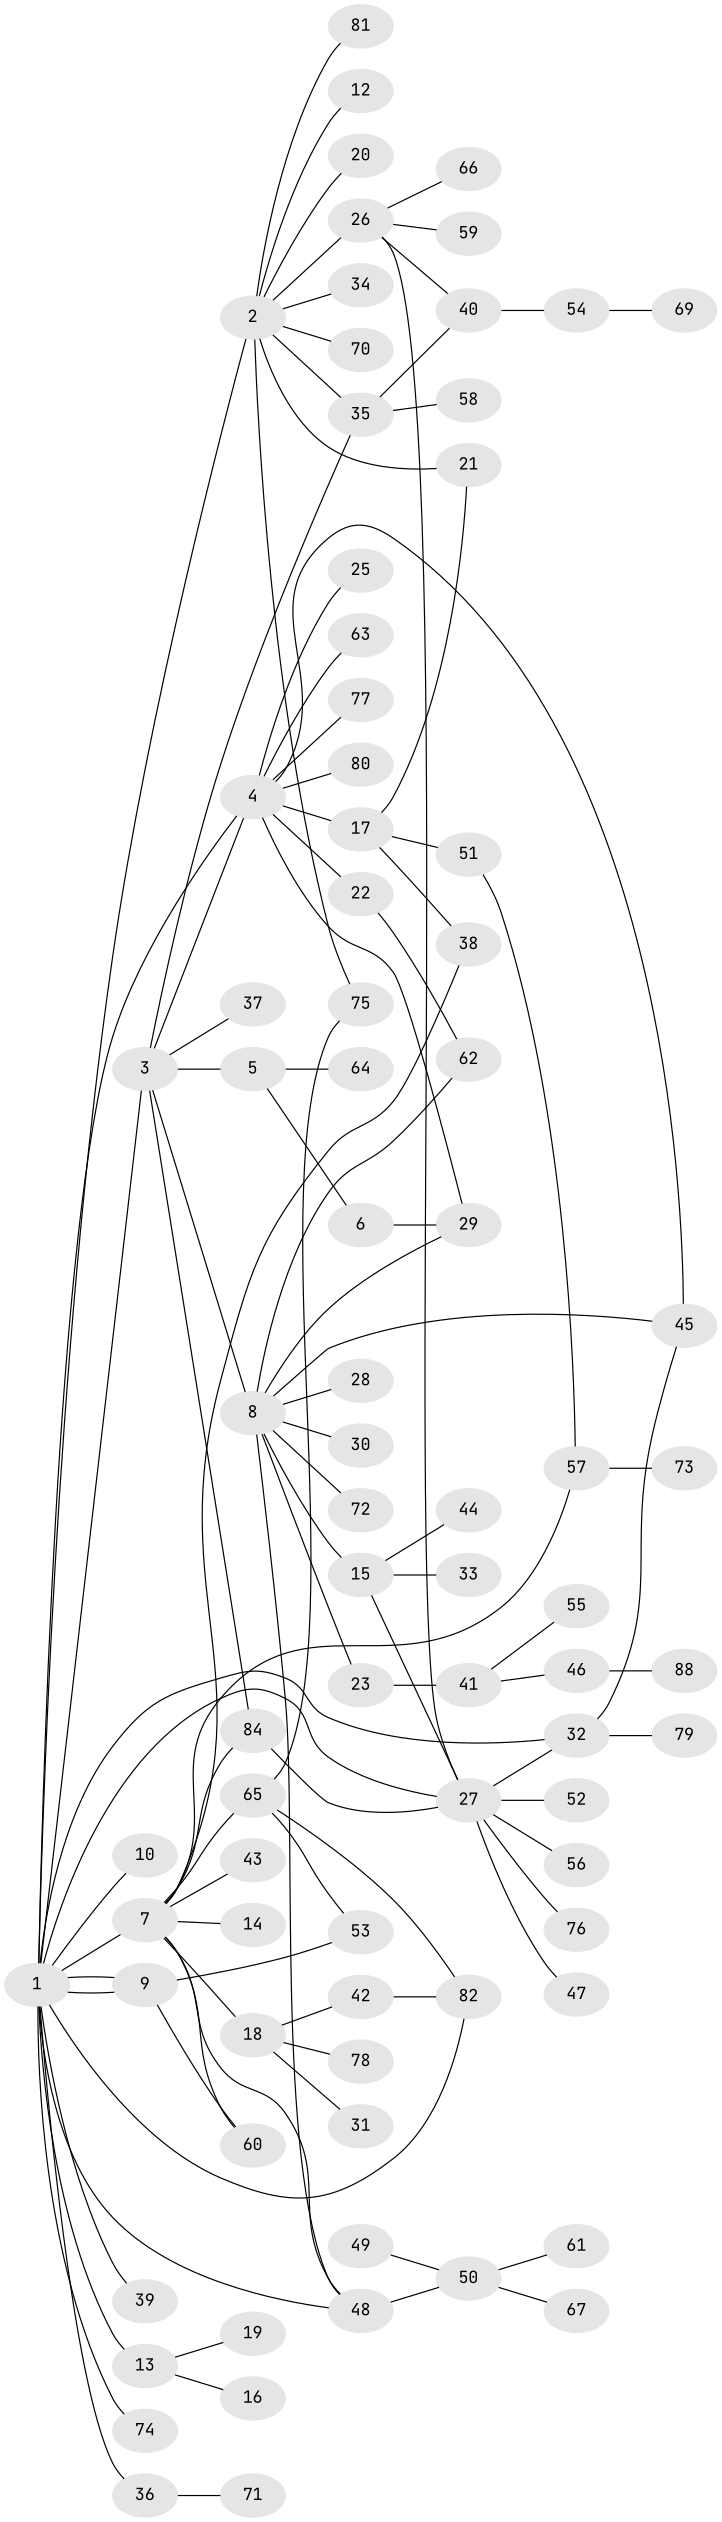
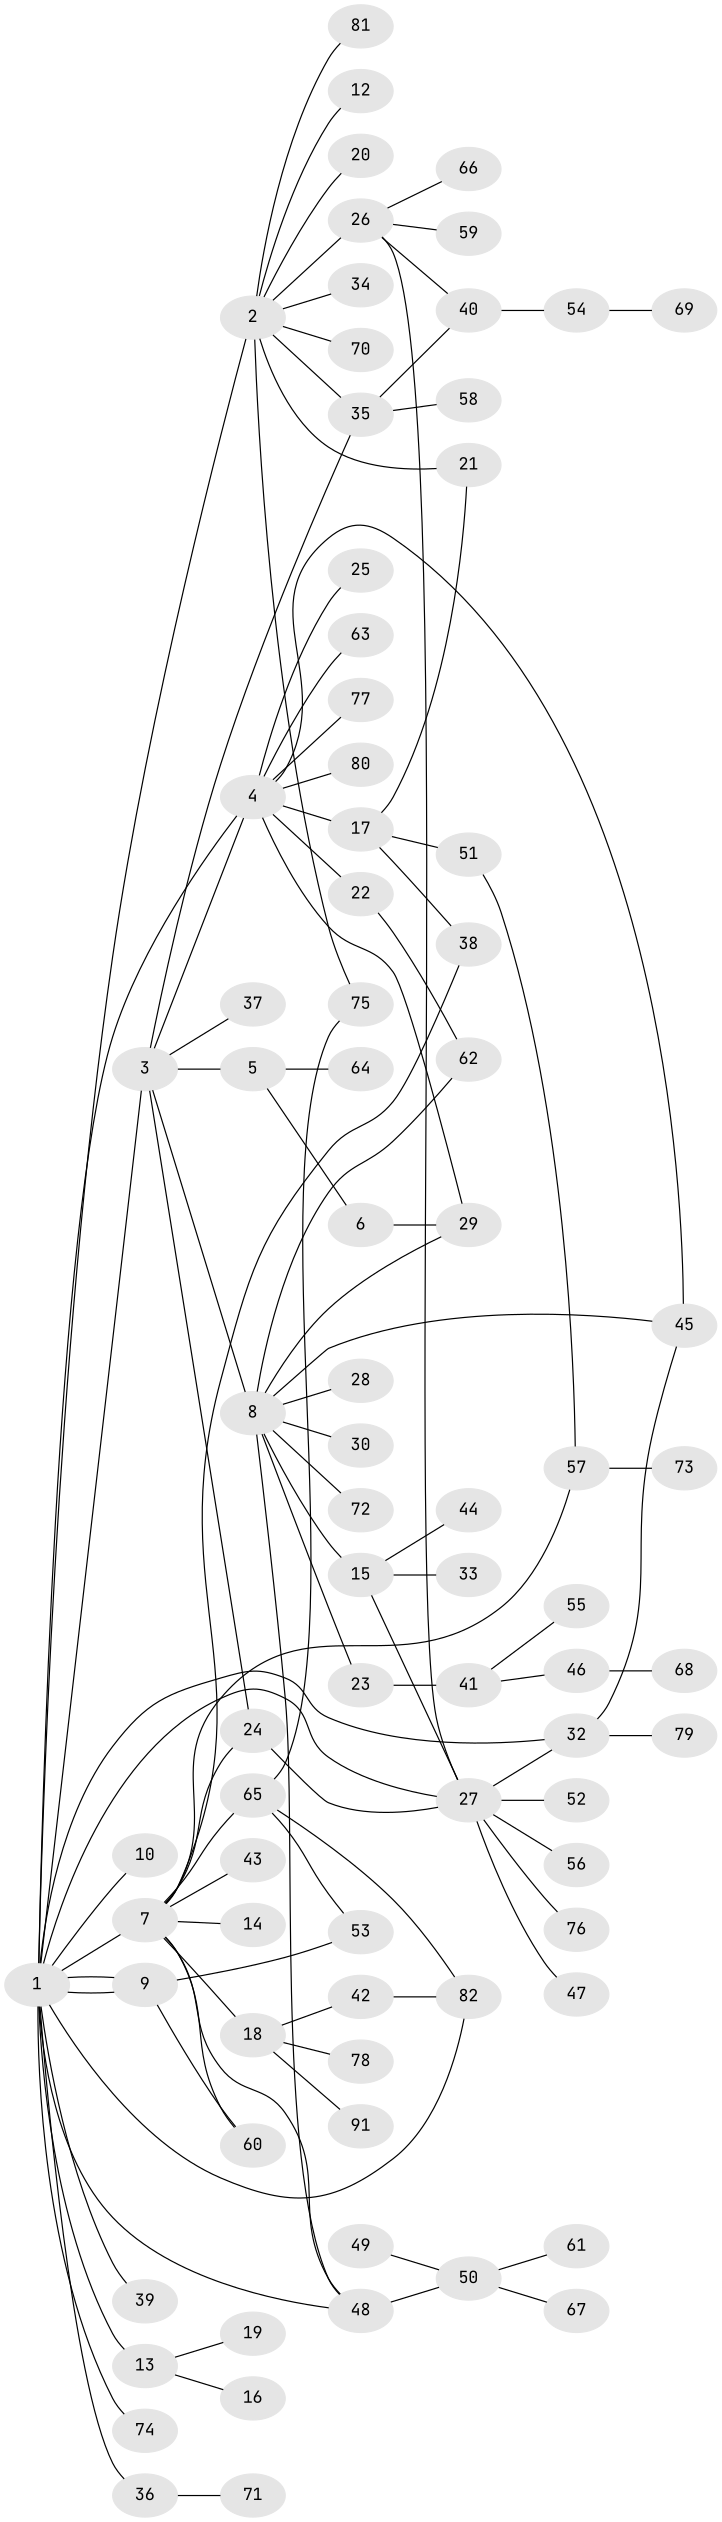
node "88": label "88" -> "68"
node "84": label "84" -> "24"
node "31": label "31" -> "91"
